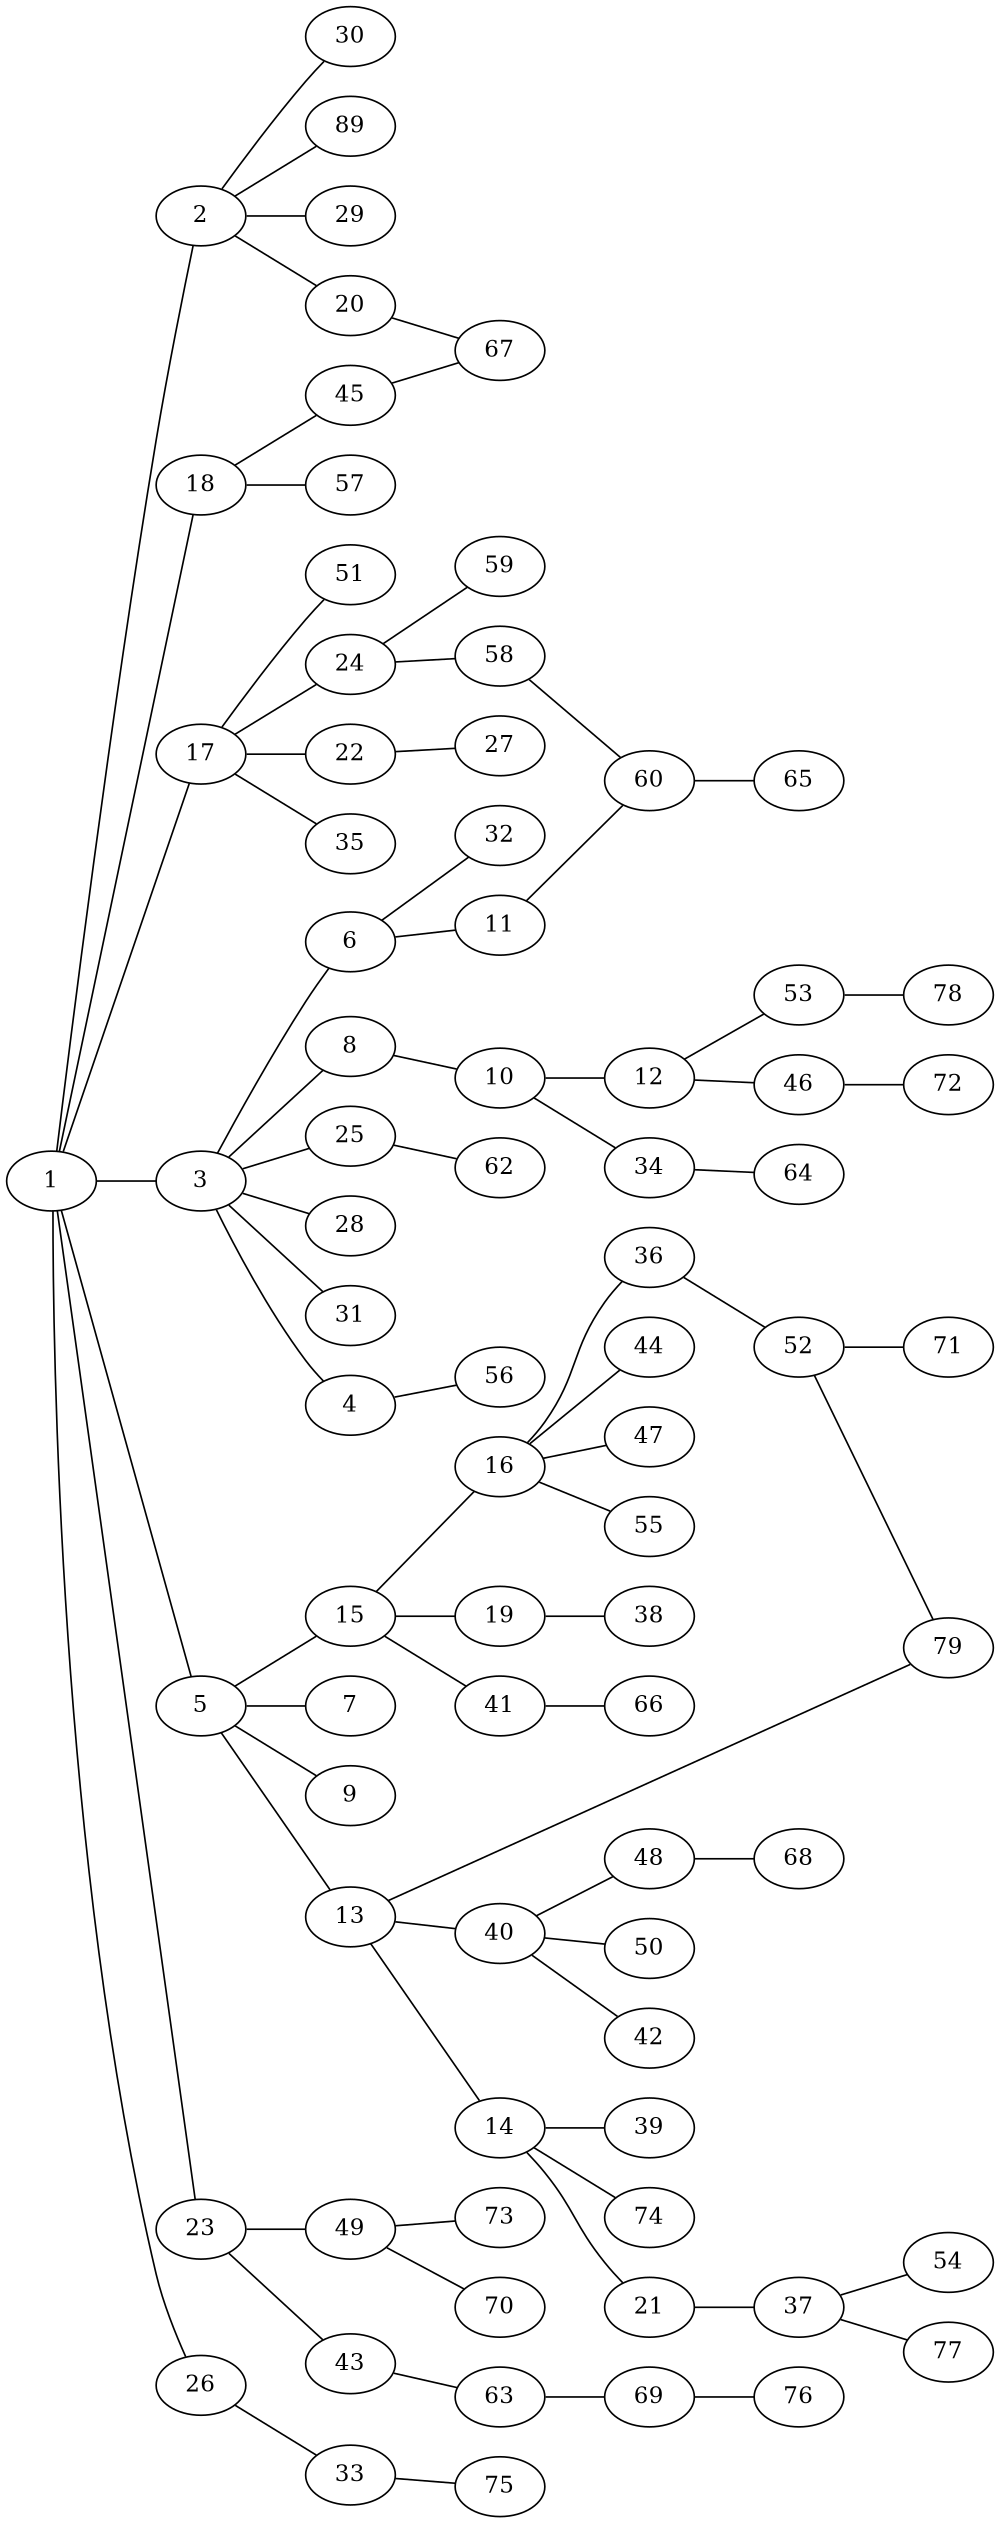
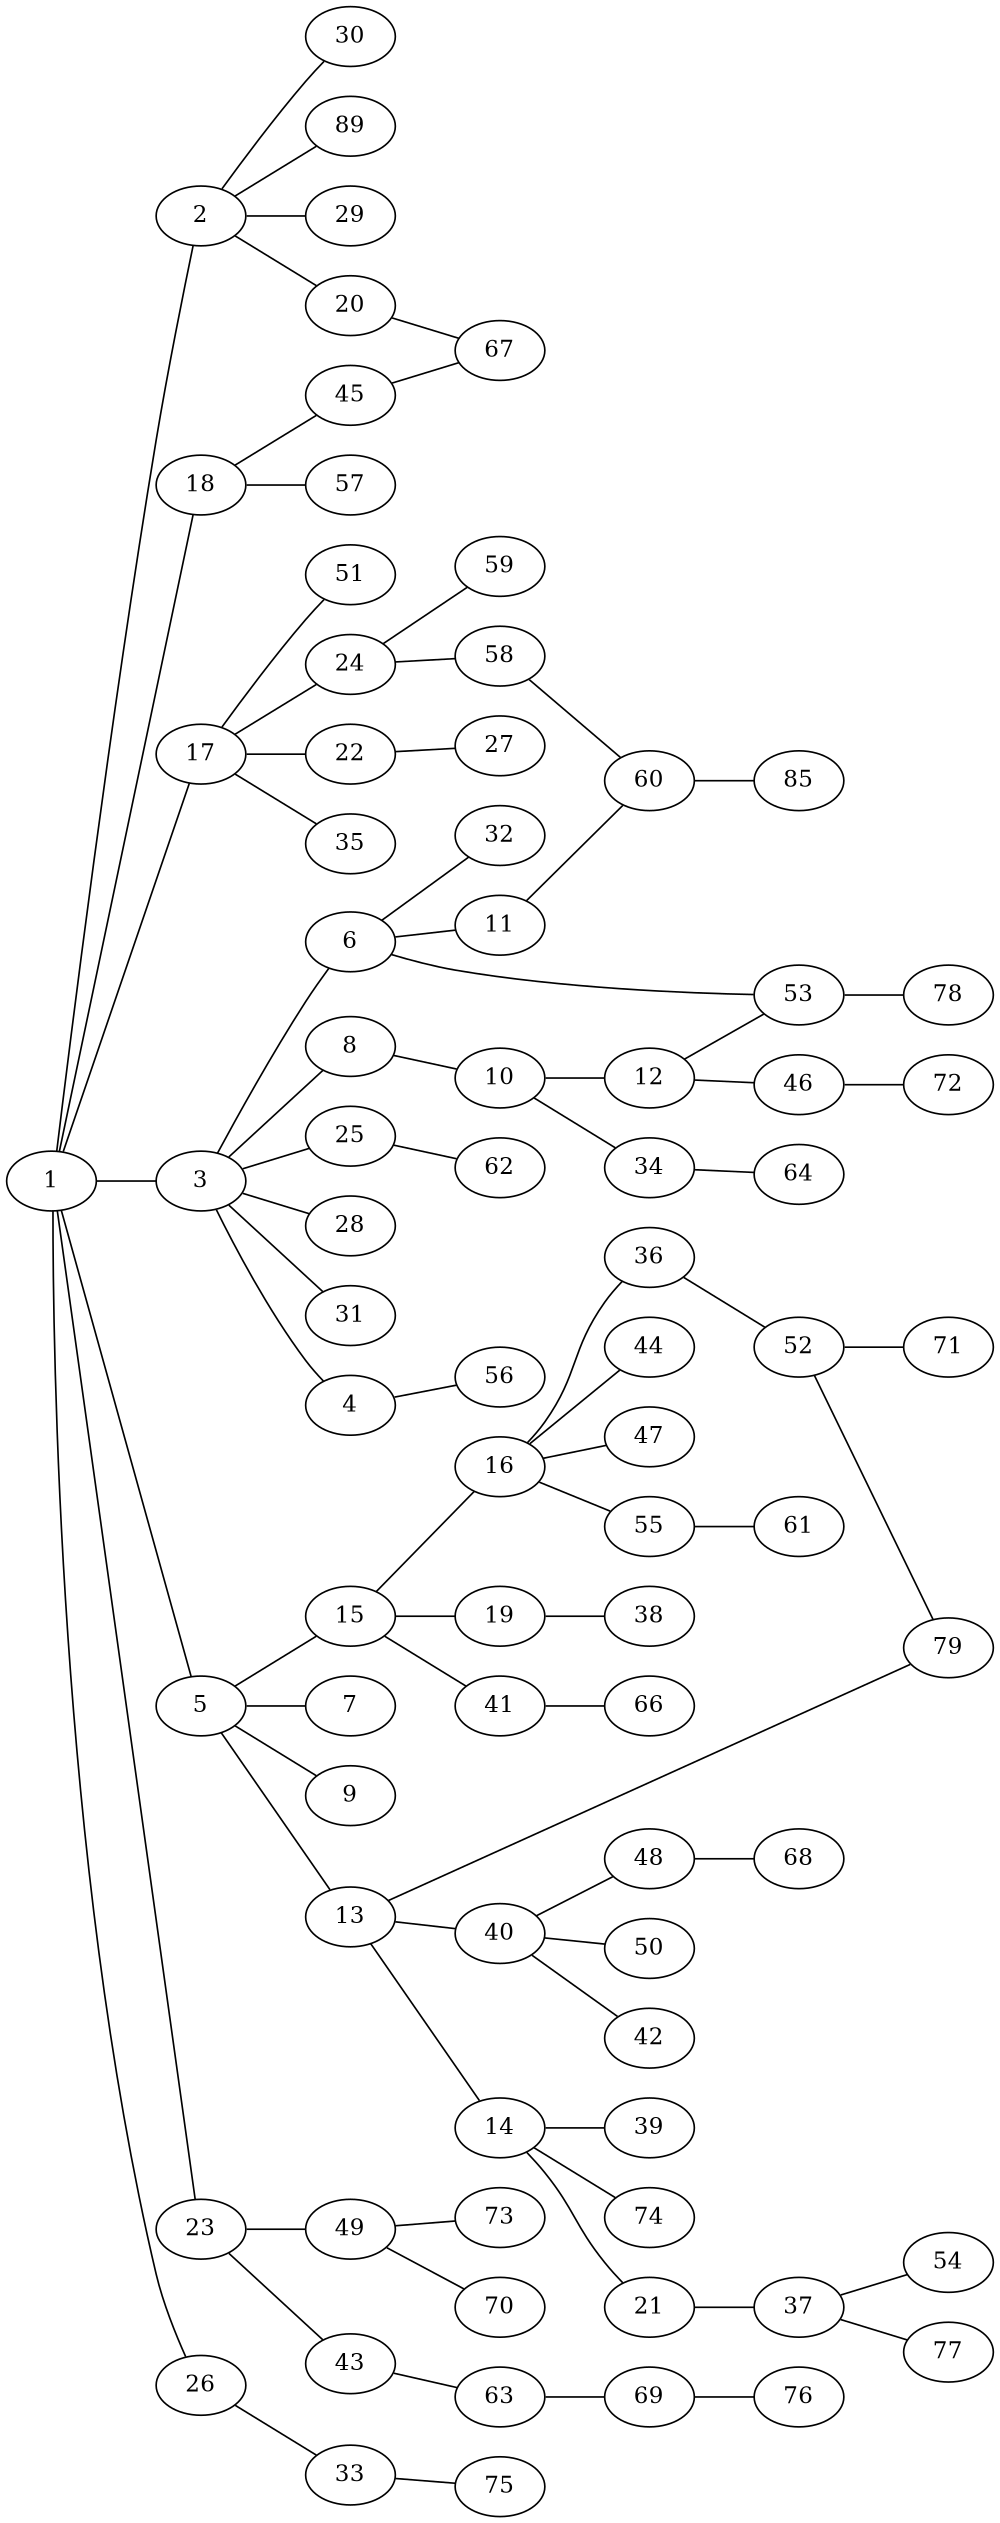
node "65": label "65" -> "85"
edge "6" -- "53": added
node "61": added
